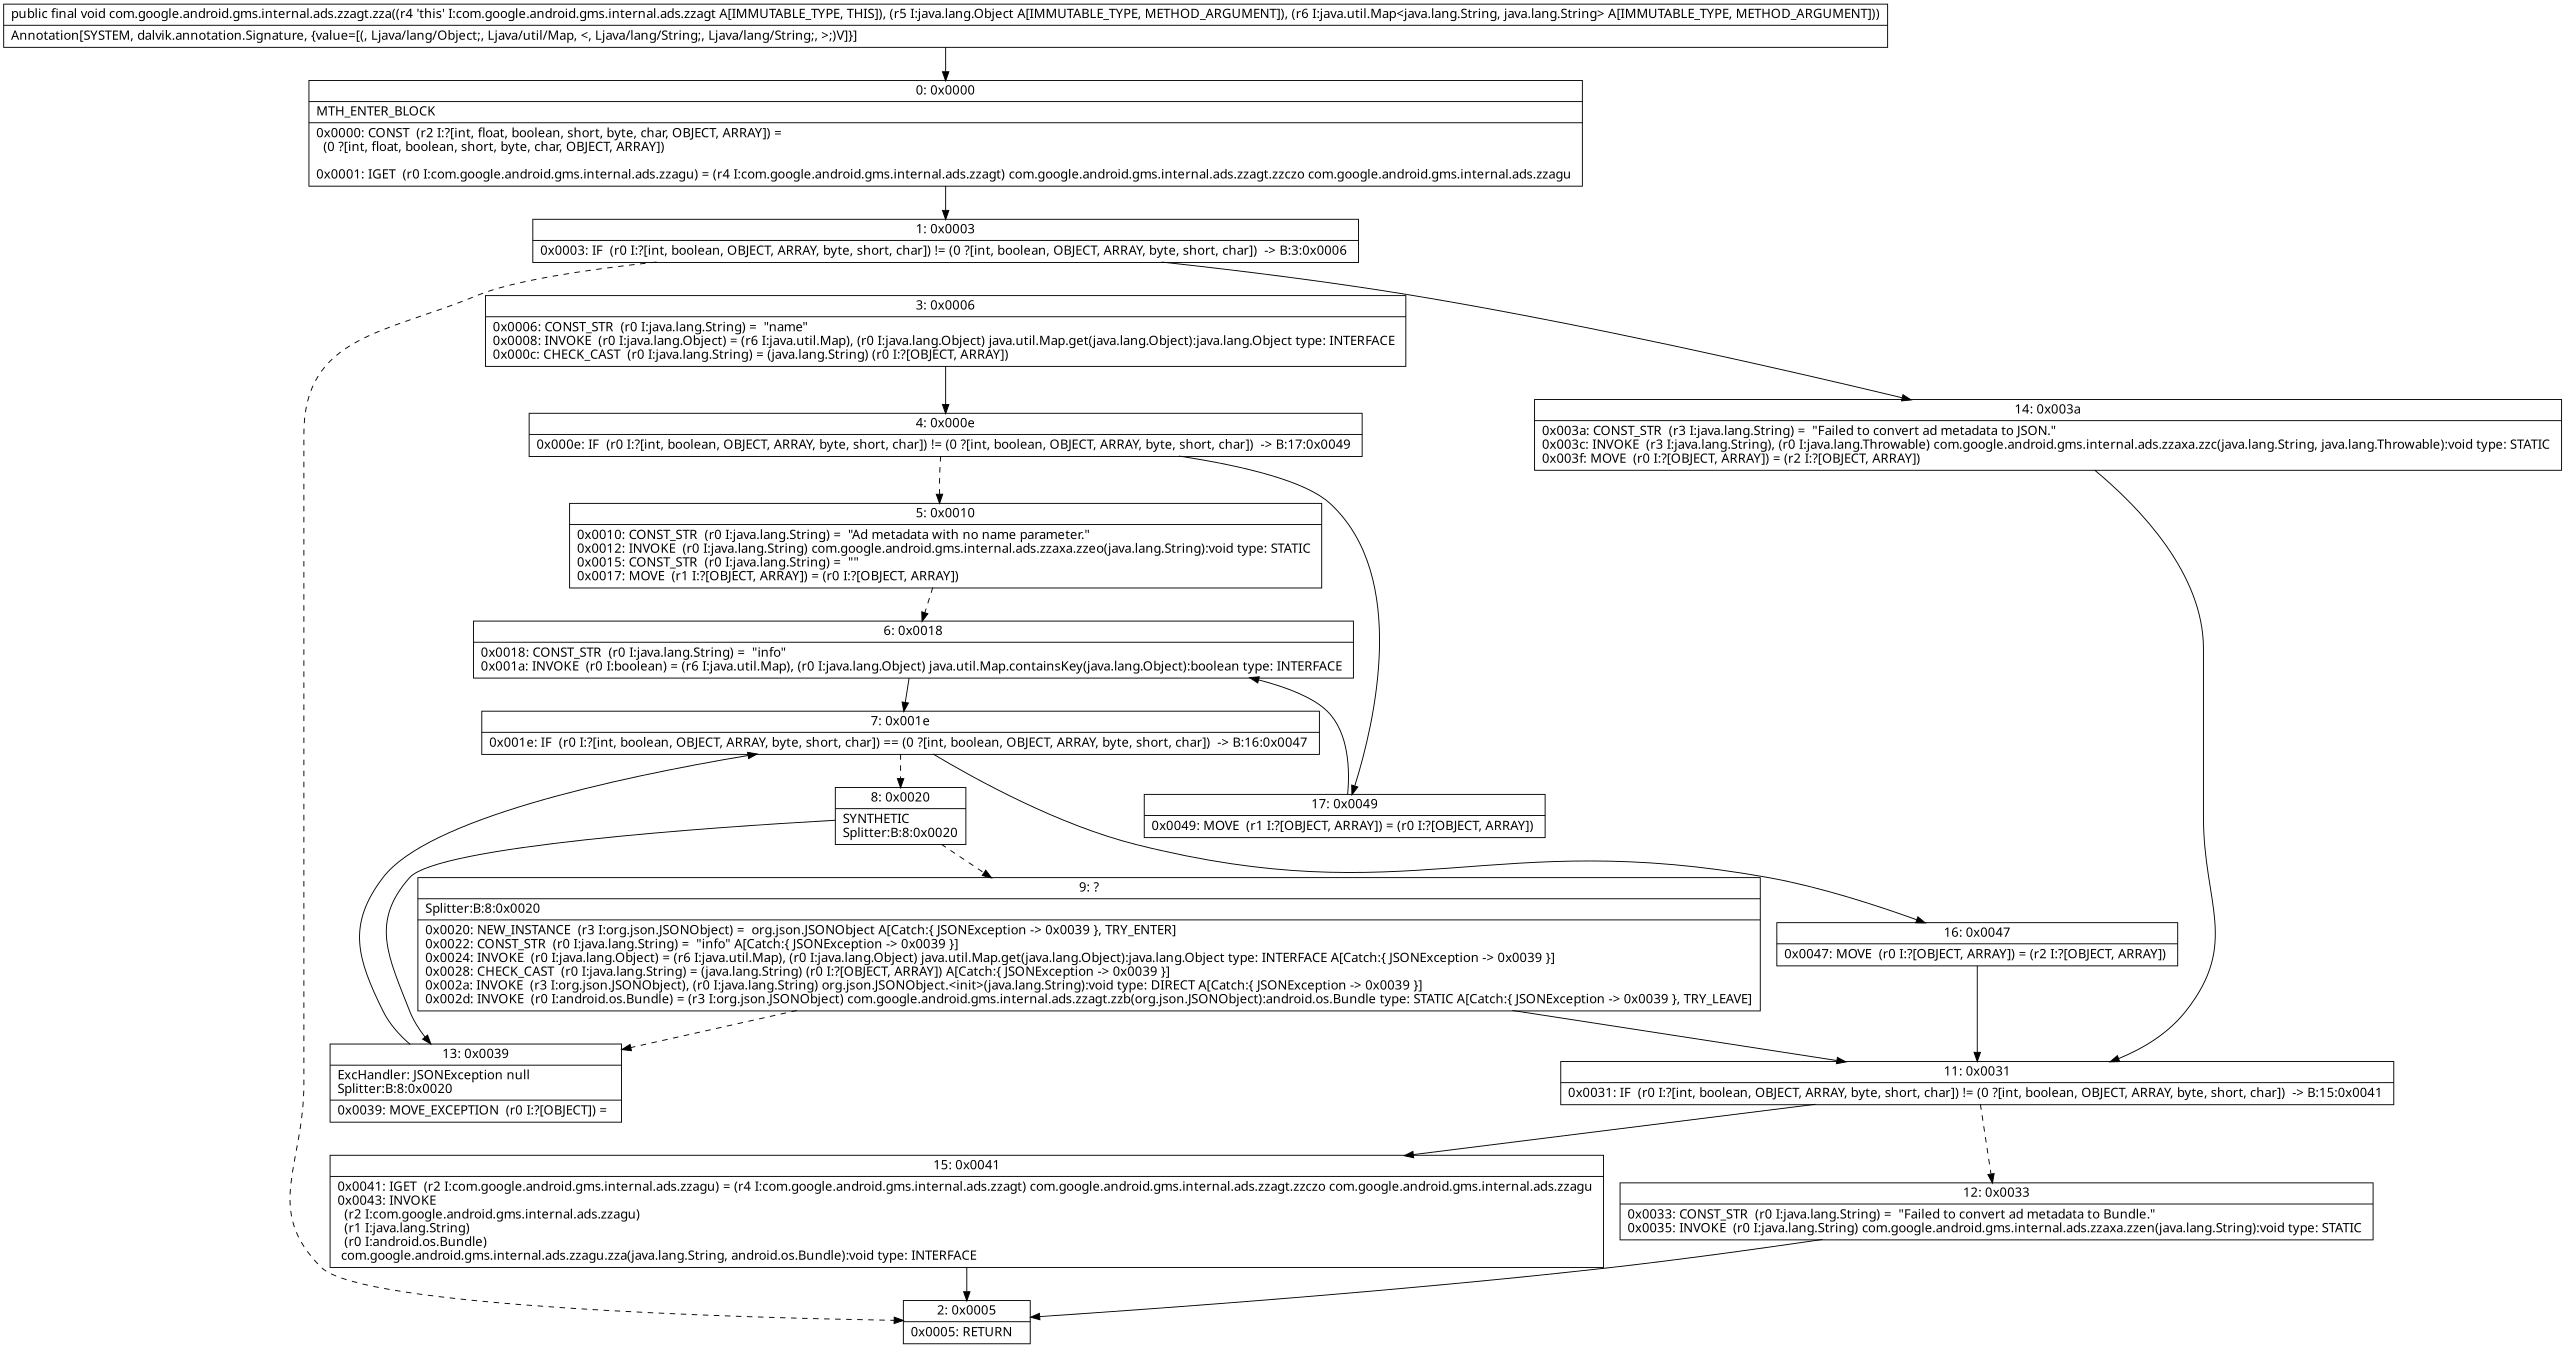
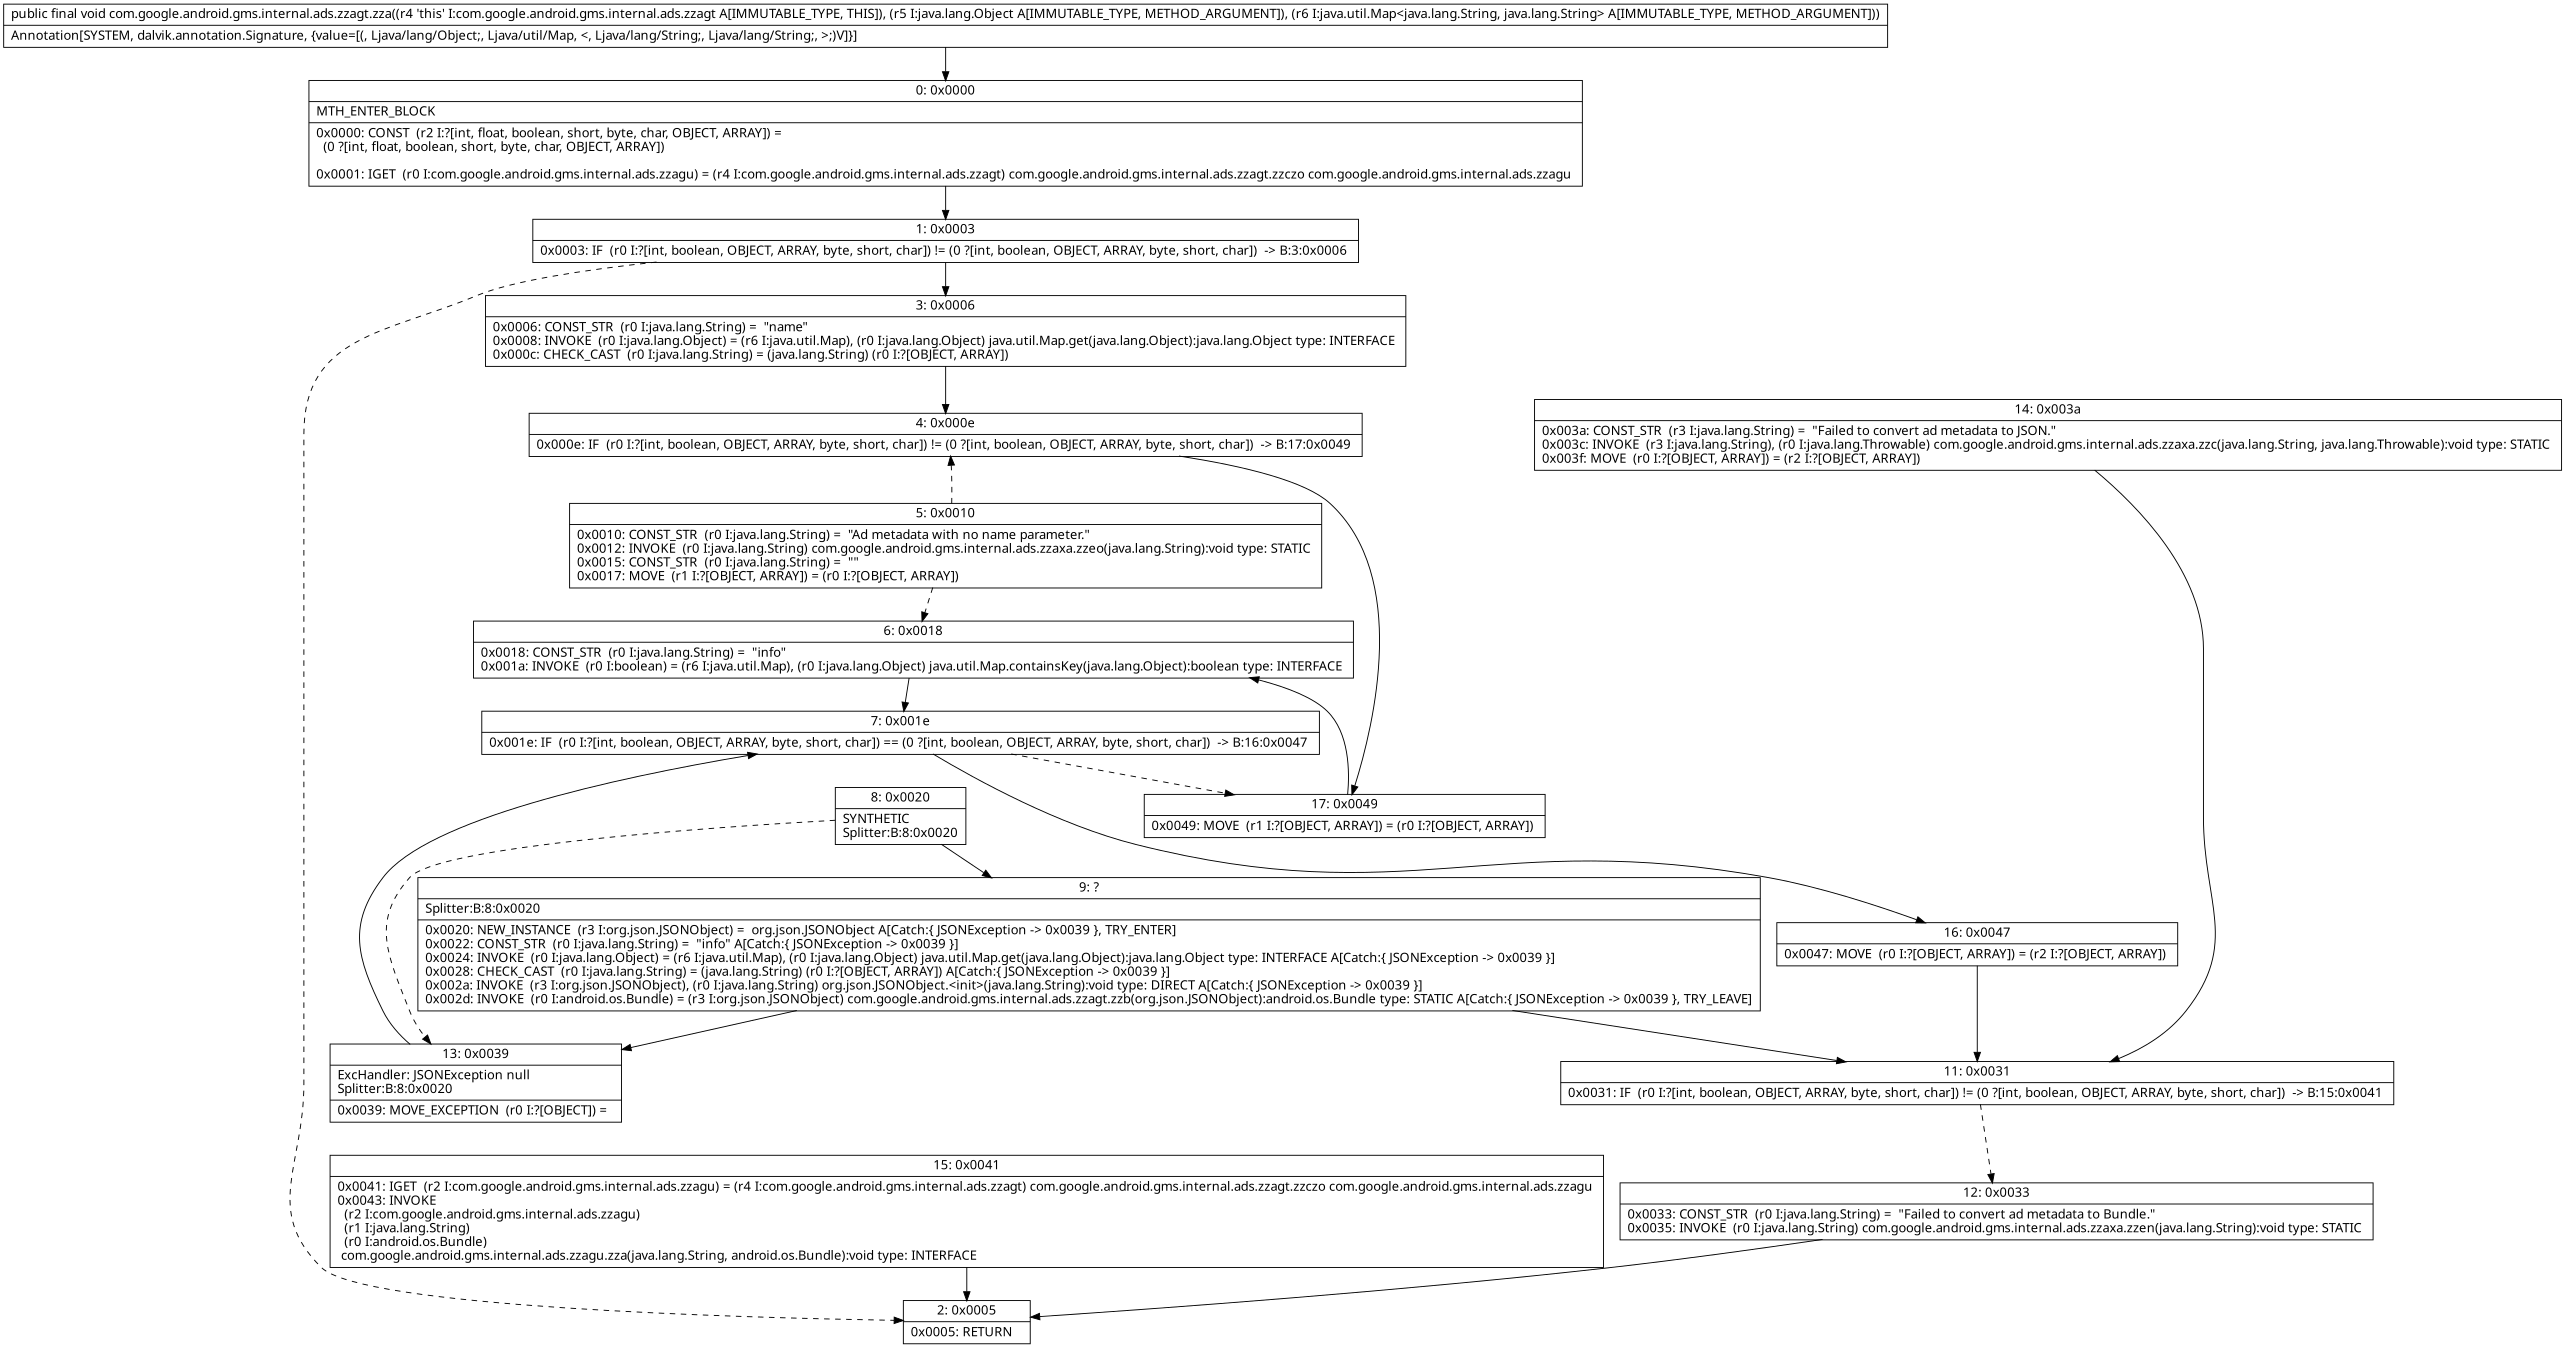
edge "1: 0x0003" -> "14: 0x003a": now "1: 0x0003" -> "3: 0x0006"
edge "4: 0x000e" -> "5: 0x0010": reversed
edge "7: 0x001e" -> "8: 0x0020": now "7: 0x001e" -> "17: 0x0049"
edge "8: 0x0020" -> "13: 0x0039": style solid -> dashed
edge "8: 0x0020" -> "9: ?": style dashed -> solid
edge "9: ?" -> "13: 0x0039": style dashed -> solid
edge "11: 0x0031" -> "15: 0x0041": removed
